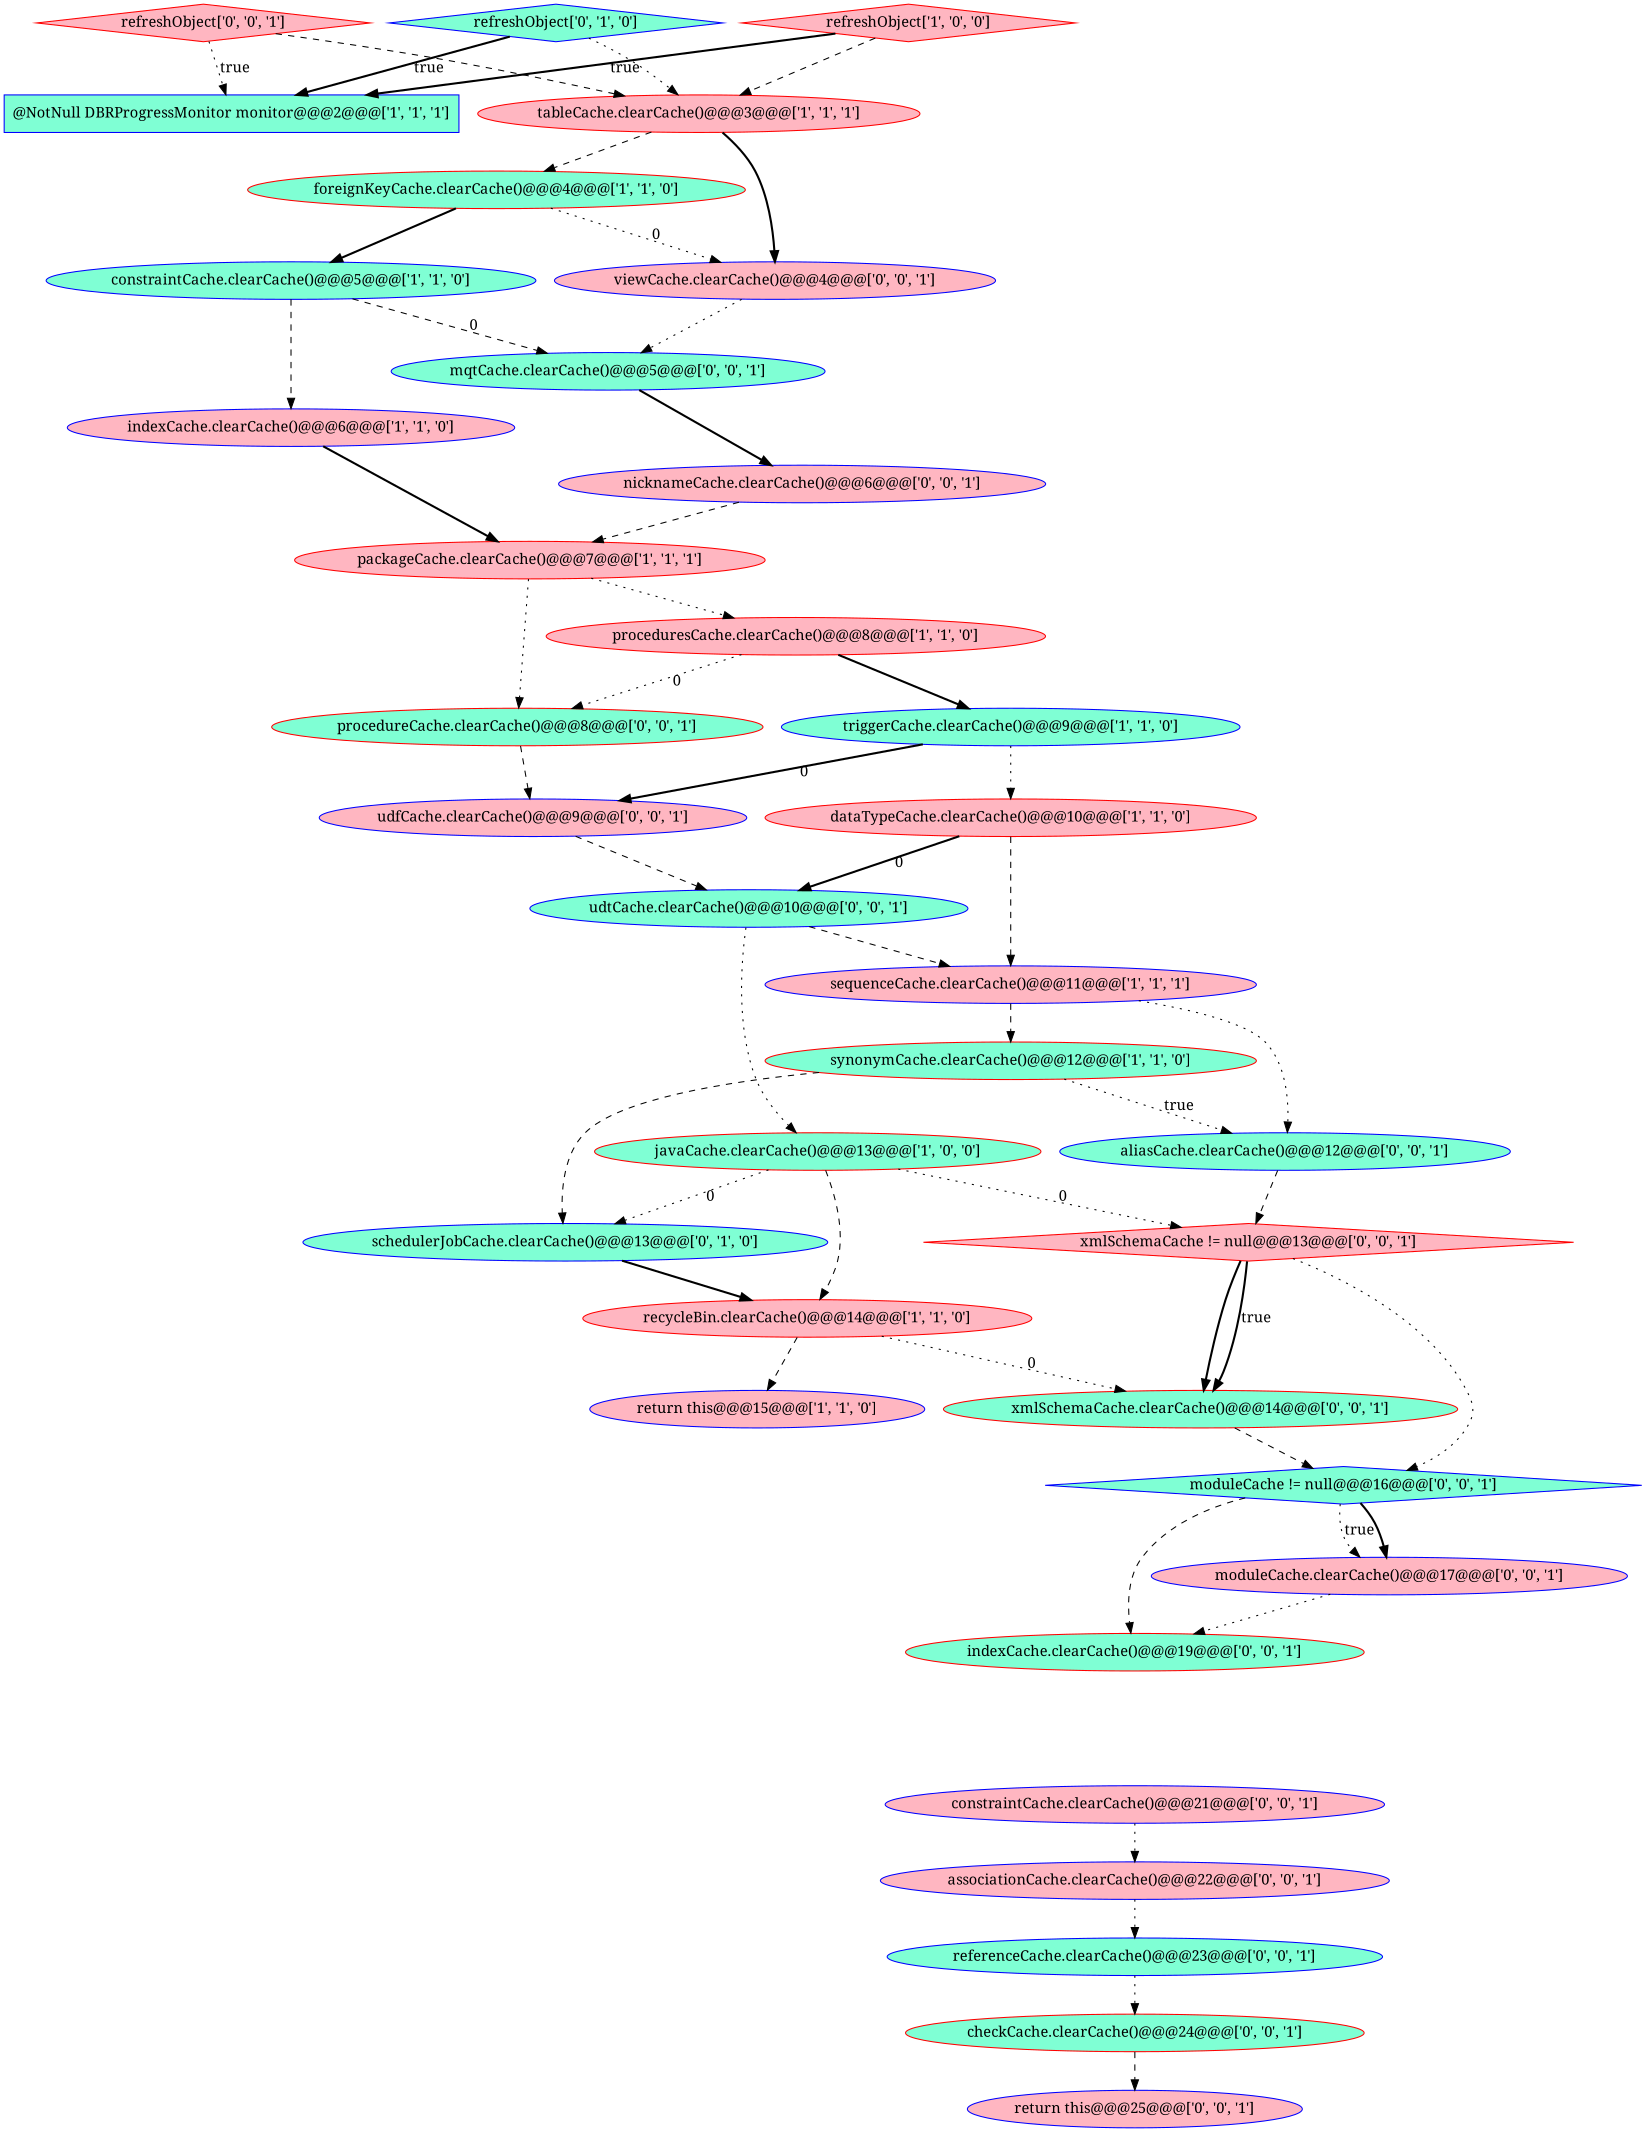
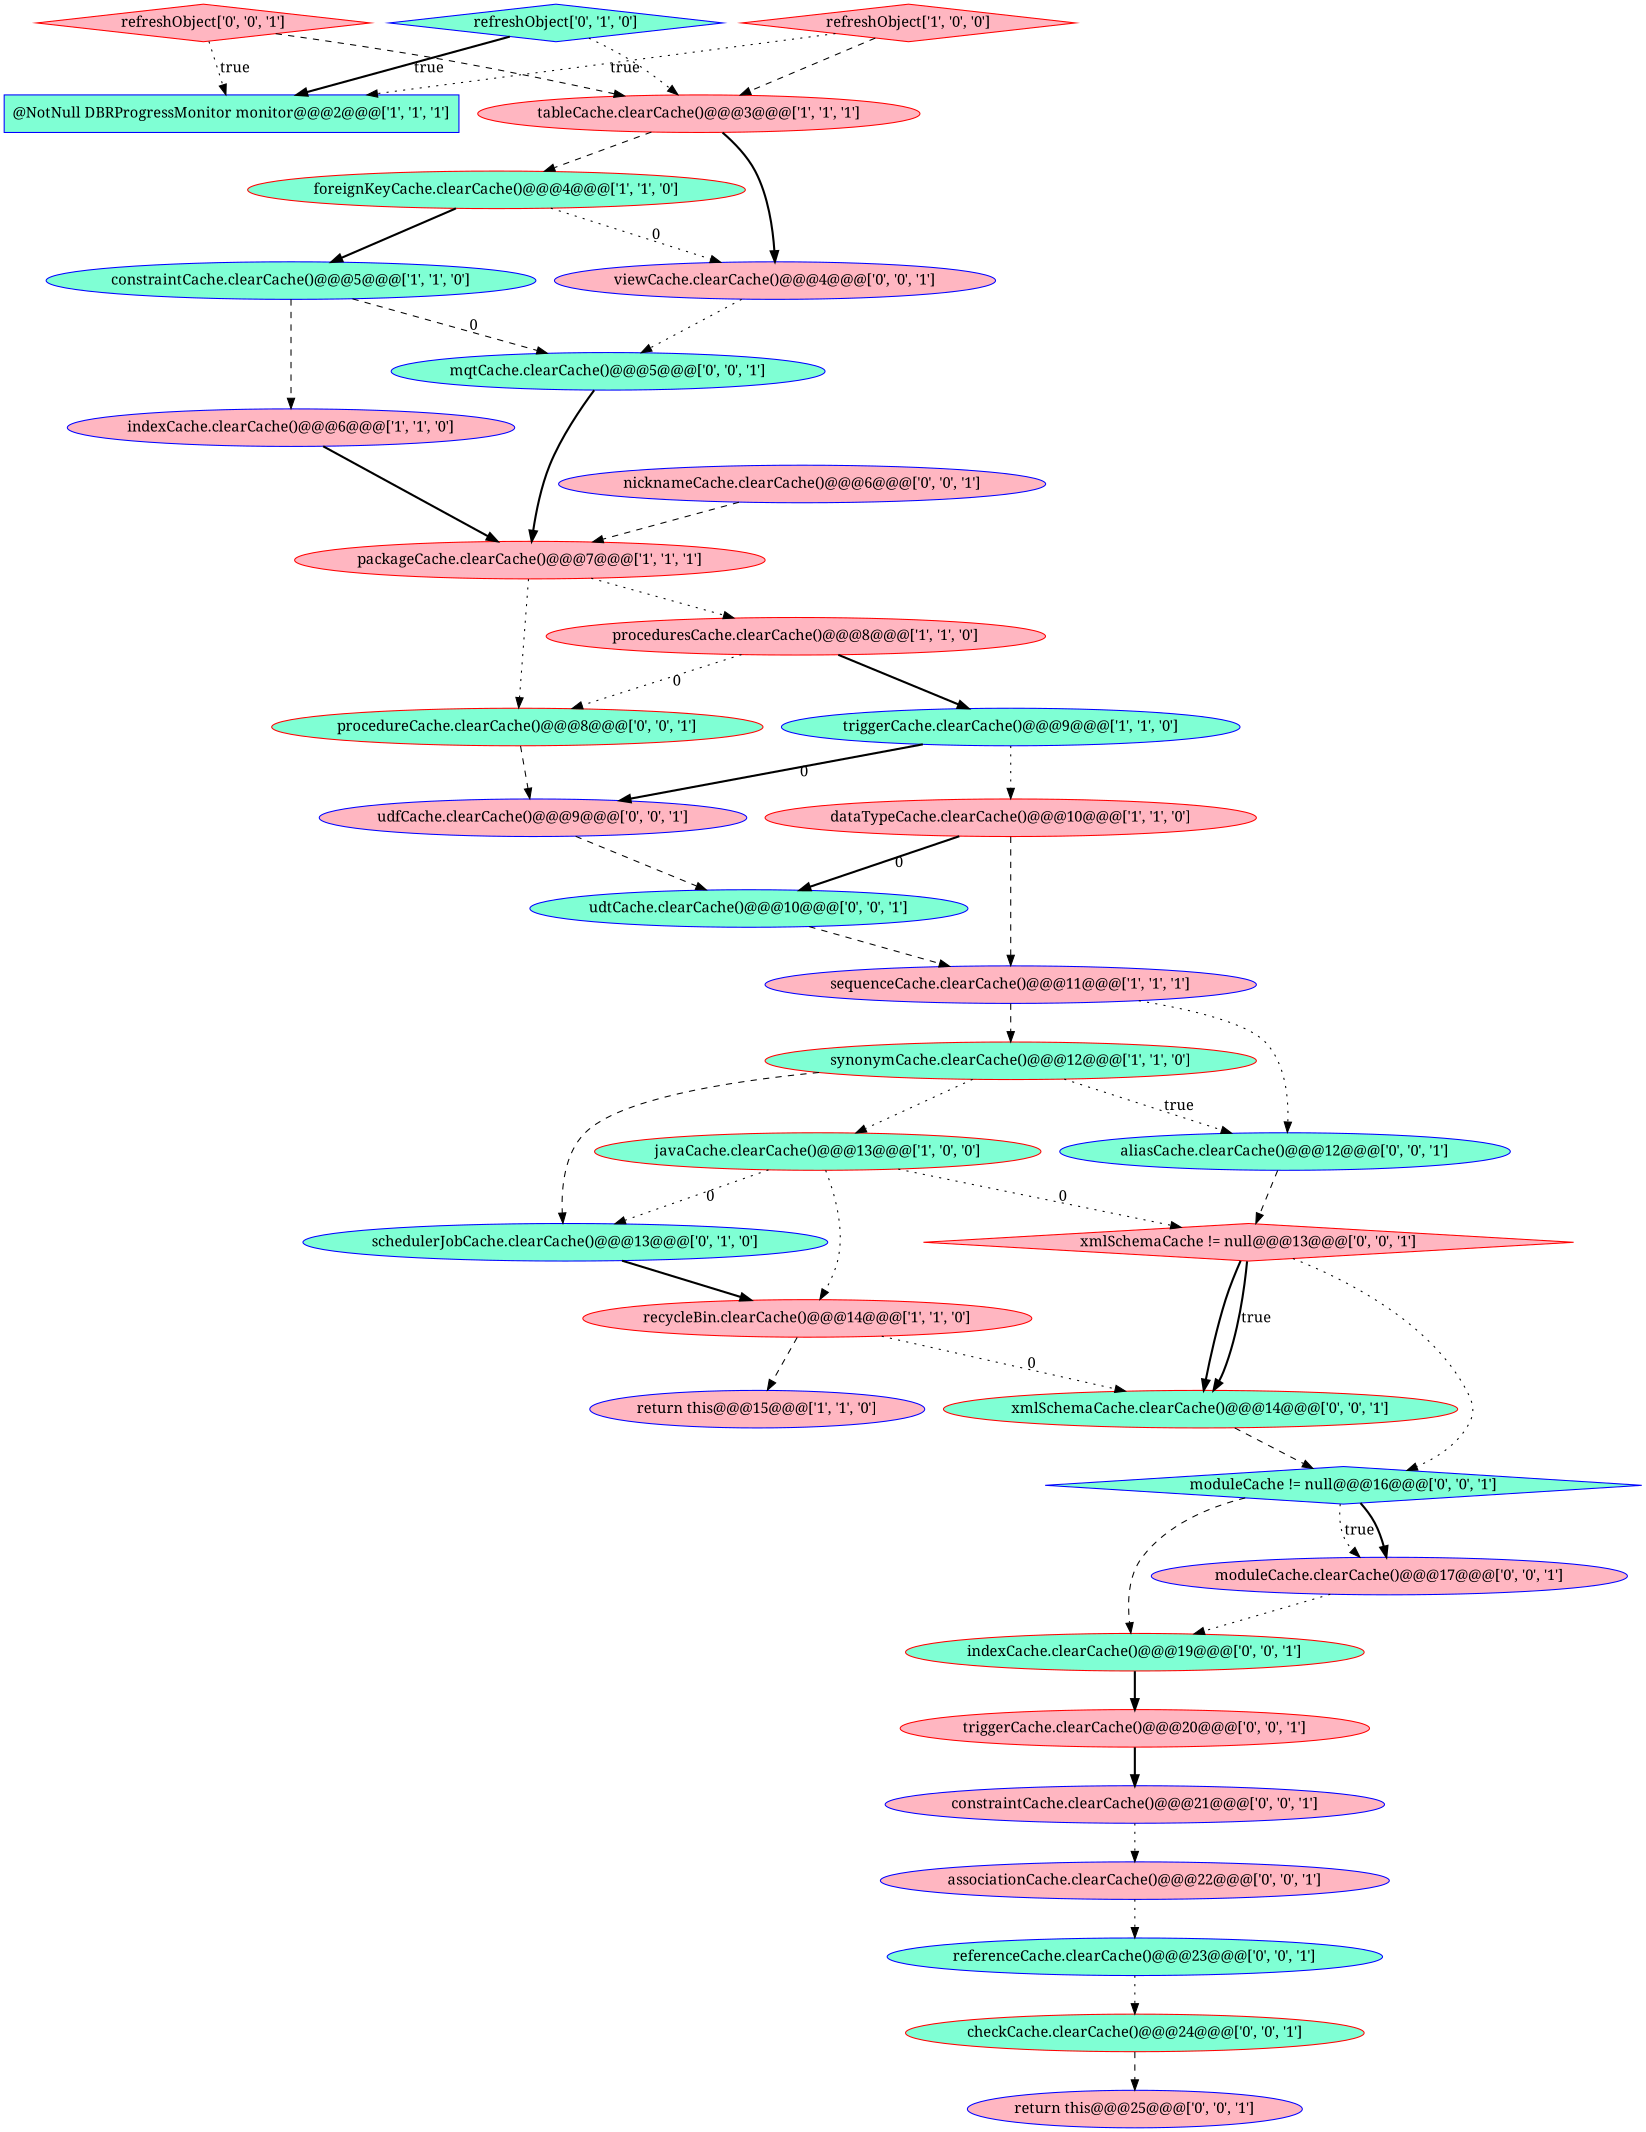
edge "refreshObject['1', '0', '0']" -> "@NotNull DBRProgressMonitor monitor@@@2@@@['1', '1', '1']": style bold -> dotted
edge "mqtCache.clearCache()@@@5@@@['0', '0', '1']" -> "nicknameCache.clearCache()@@@6@@@['0', '0', '1']": now "mqtCache.clearCache()@@@5@@@['0', '0', '1']" -> "packageCache.clearCache()@@@7@@@['1', '1', '1']"
edge "udtCache.clearCache()@@@10@@@['0', '0', '1']" -> "javaCache.clearCache()@@@13@@@['1', '0', '0']": now "synonymCache.clearCache()@@@12@@@['1', '1', '0']" -> "javaCache.clearCache()@@@13@@@['1', '0', '0']"
edge "javaCache.clearCache()@@@13@@@['1', '0', '0']" -> "recycleBin.clearCache()@@@14@@@['1', '1', '0']": style dashed -> dotted
node "triggerCache.clearCache()@@@20@@@['0', '0', '1']": added
